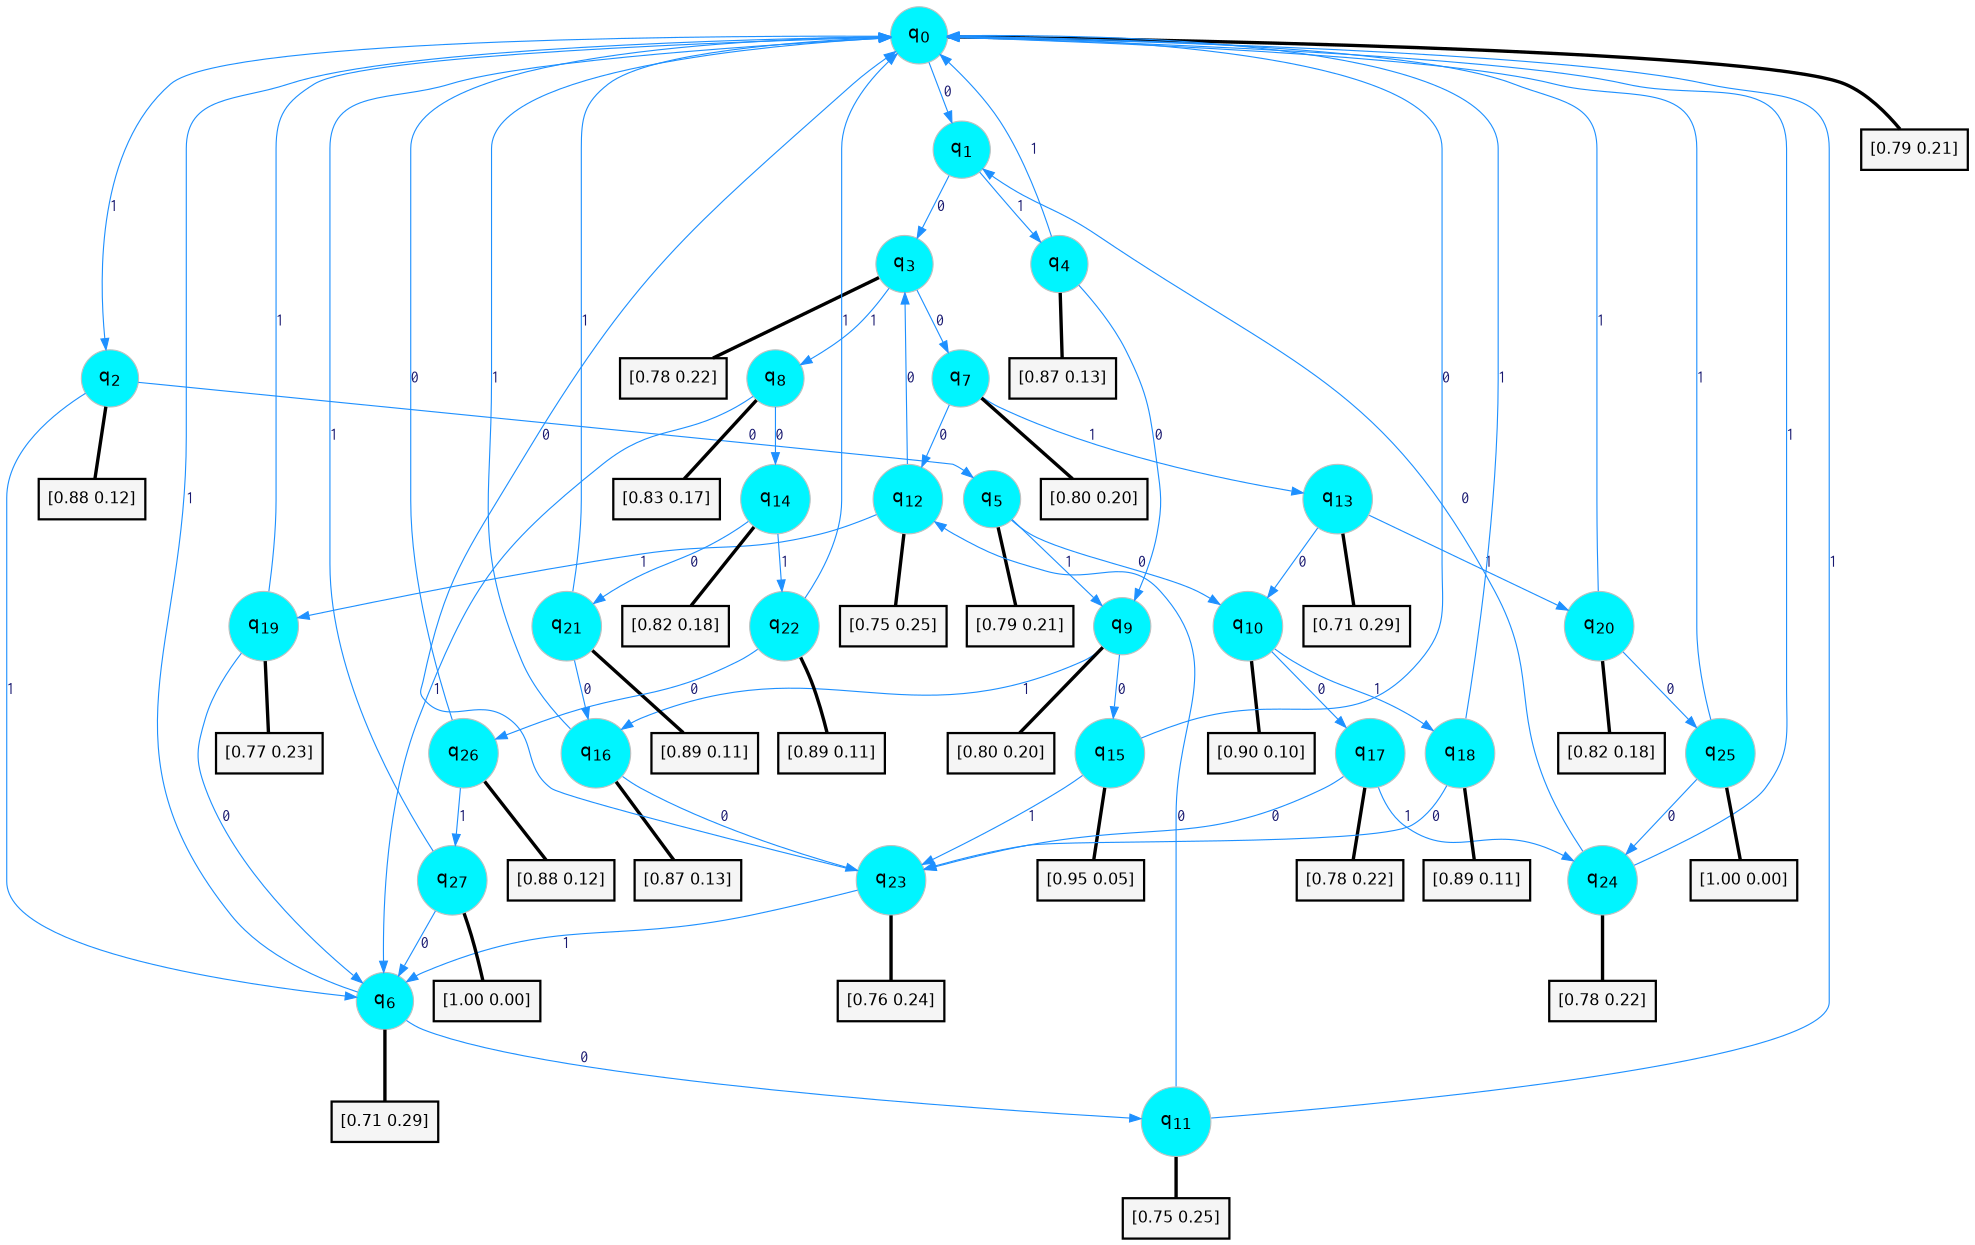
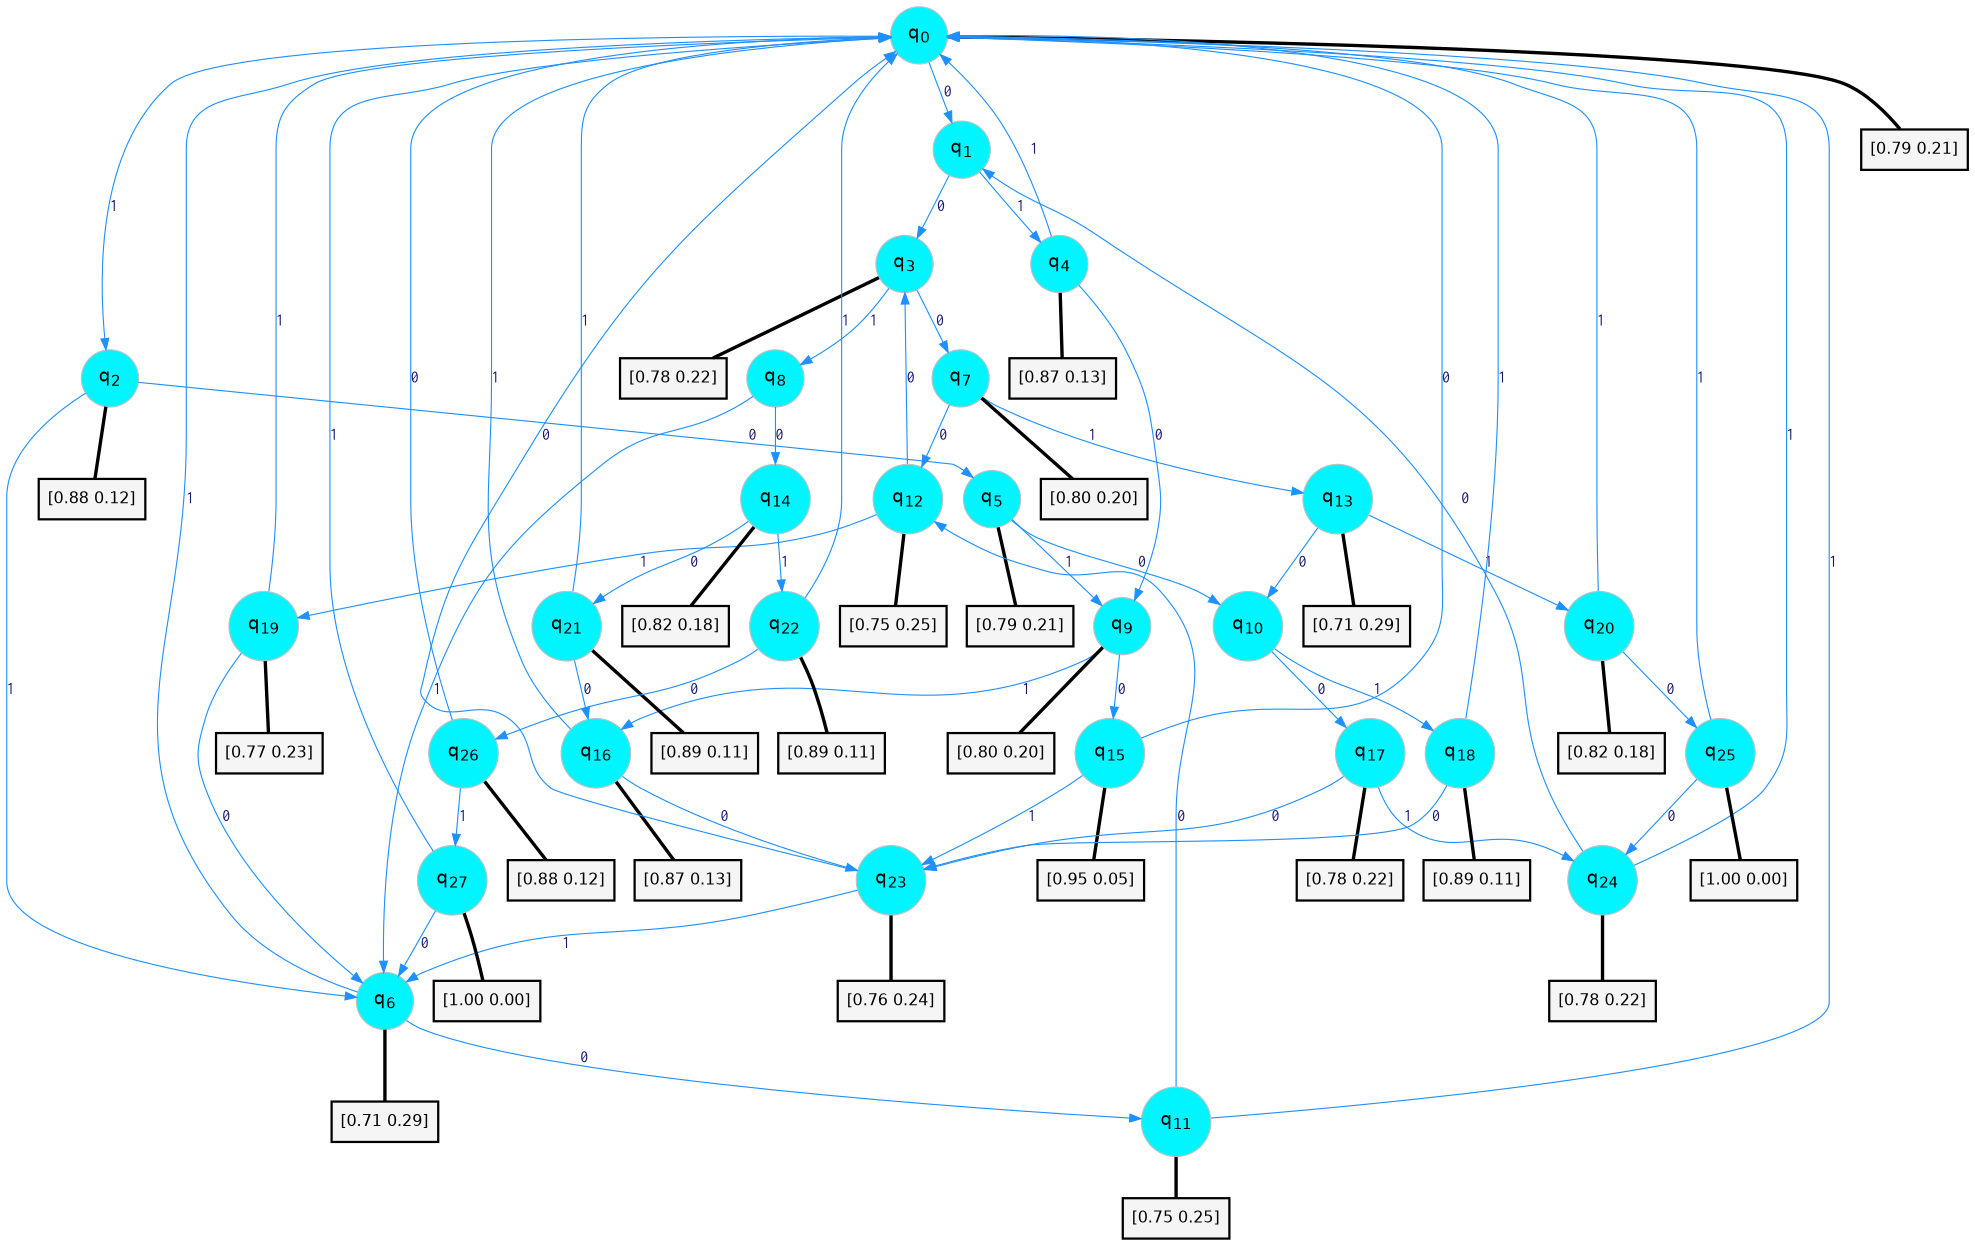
node "[0.83 0.17]": removed
node "[0.90 0.10]": removed
